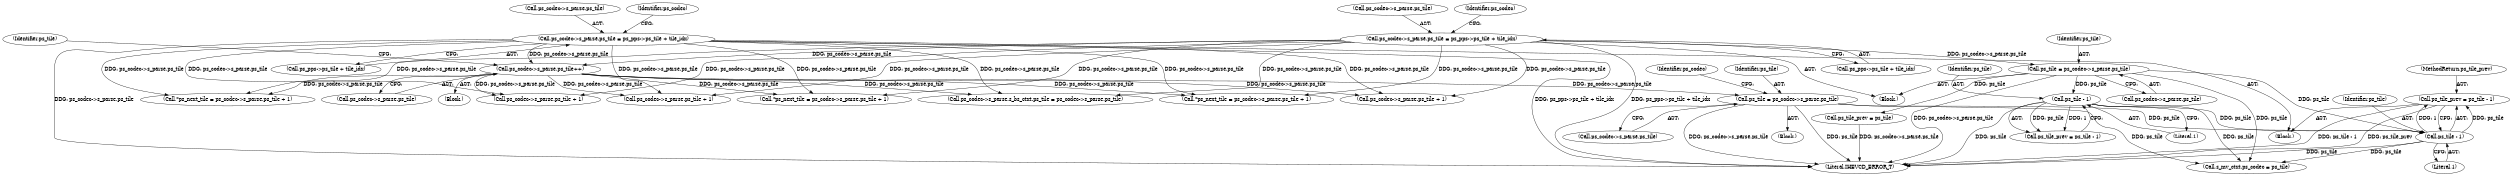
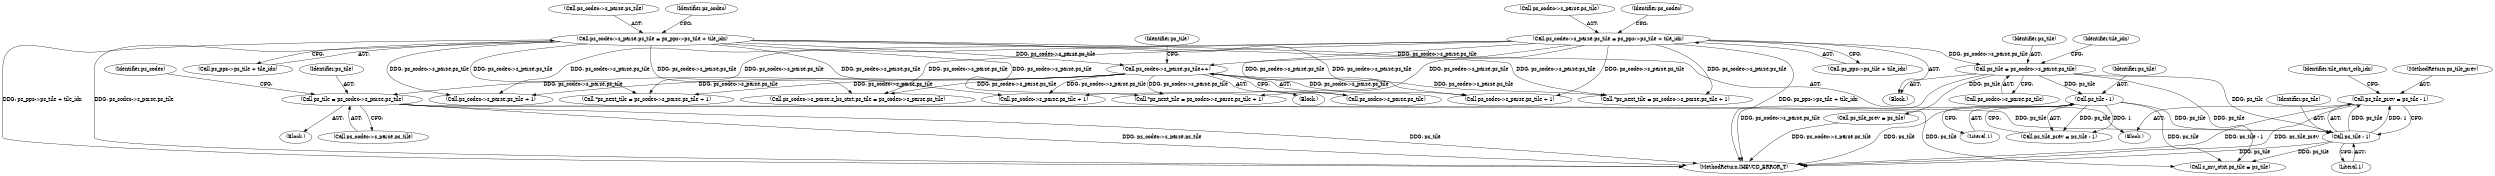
node "(Identifier,tile_idx)": added
node "(Identifier,tile_start_ctb_idx)": added
node "(Literal,IHEVCD_ERROR_T)": label "(Literal,IHEVCD_ERROR_T)" -> "(MethodReturn,IHEVCD_ERROR_T)"
node "(Call,s_mv_ctxt.ps_codec = ps_tile)": label "(Call,s_mv_ctxt.ps_codec = ps_tile)" -> "(Call,s_mv_ctxt.ps_tile = ps_tile)"
